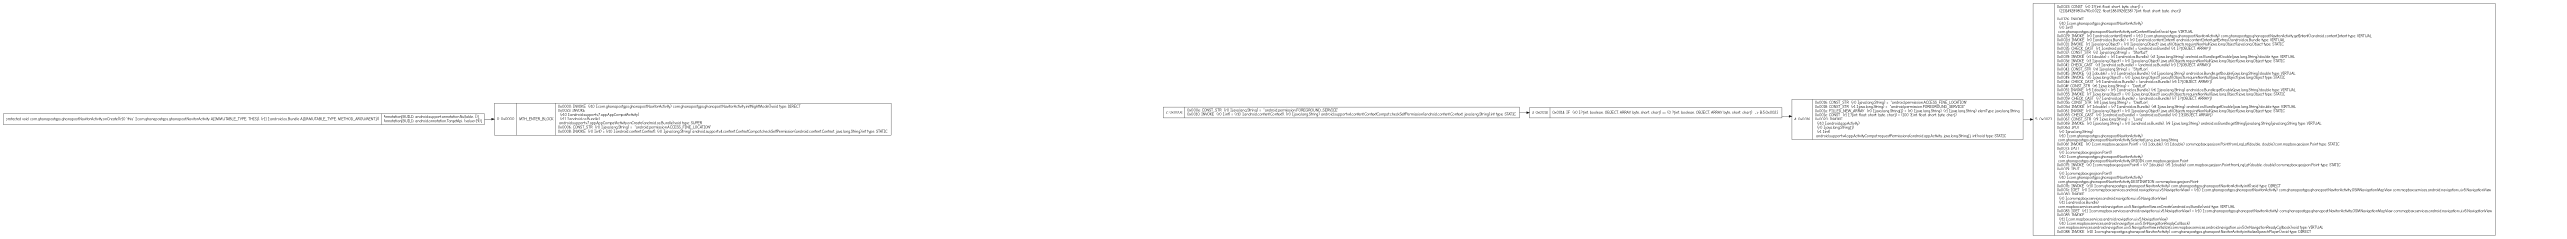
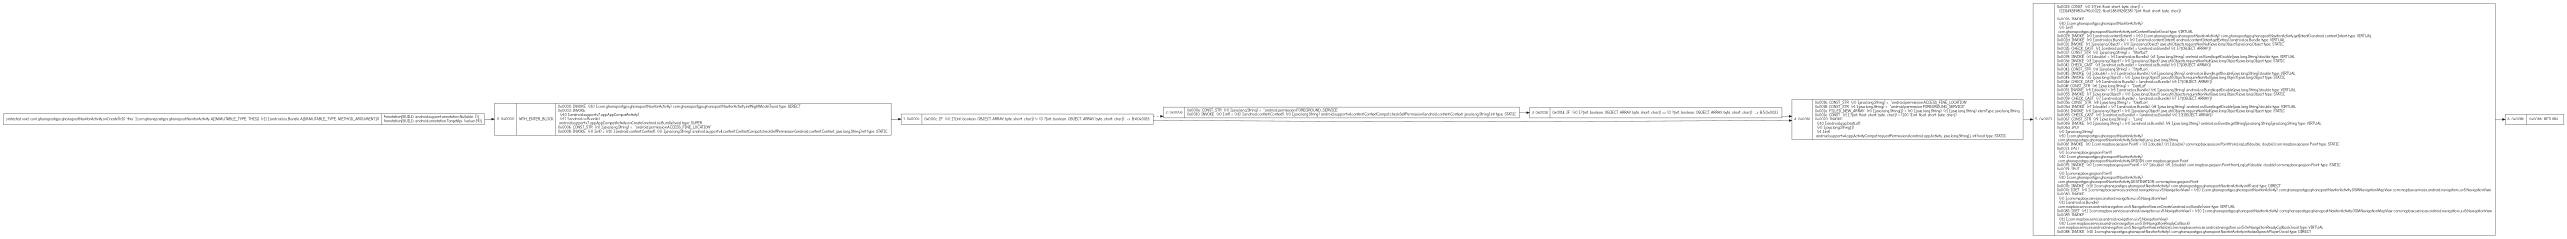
node "5: 0x0023": text "0x0326: INVOKE" -> "0x0026: INVOKE"
node "0: 0x0000": text "0x0023: INVOKE" -> "0x0003: INVOKE"
node "1: 0x000c": added
node "6: 0x008b": added
node "4: 0x0016": text "(r10 I:android.app.Activity)" -> "(r10 I:android.app.DestLat)"
